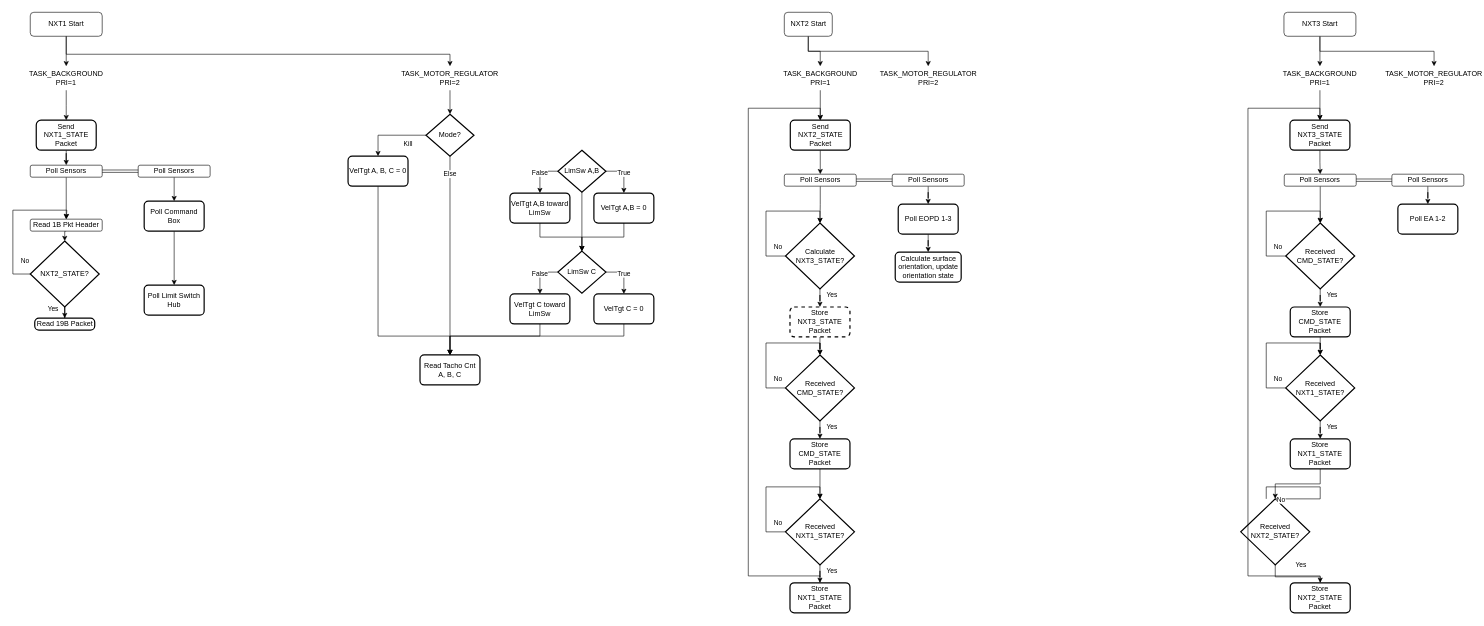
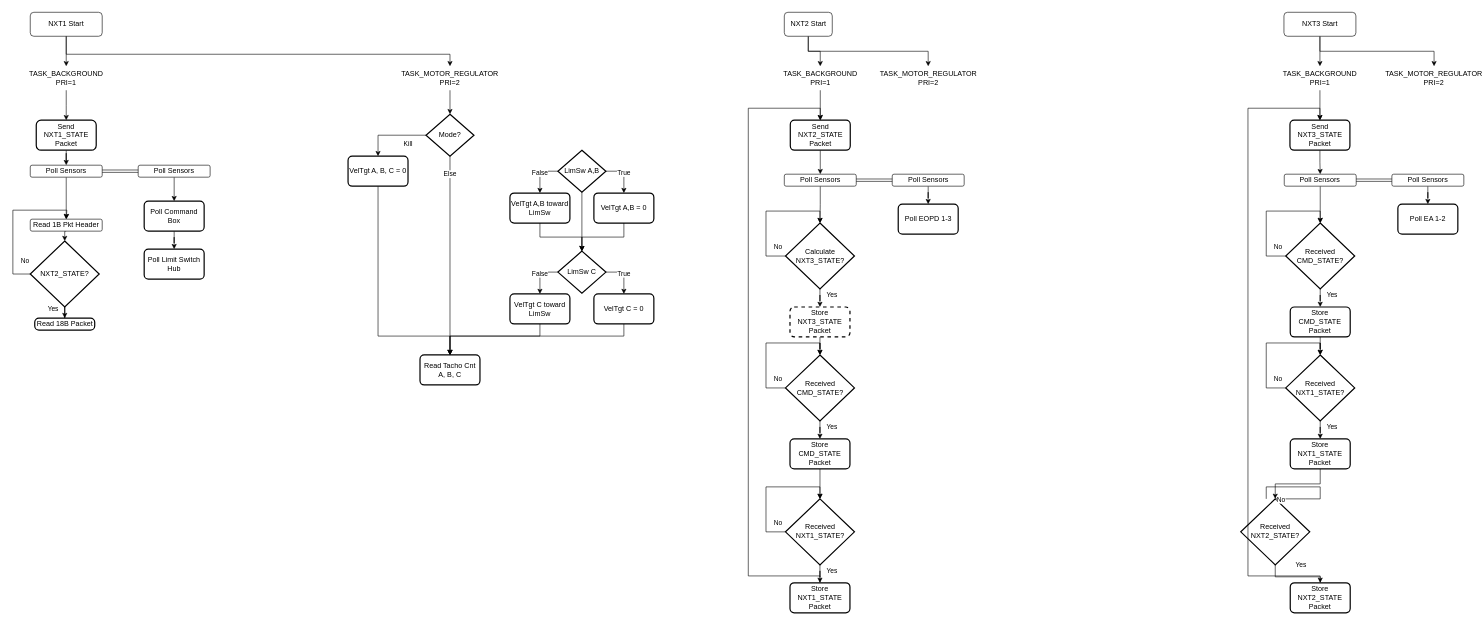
edge "Poll EOPD 1-3" -> "Calculate surface orientation, update orientation state": removed
node "Calculate surface orientation, update orientation state": removed
node "Poll Limit Switch Hub": moved (174, 300) -> (174, 264)
node "Read 19B Packet": label "Read 19B Packet" -> "Read 18B Packet"
